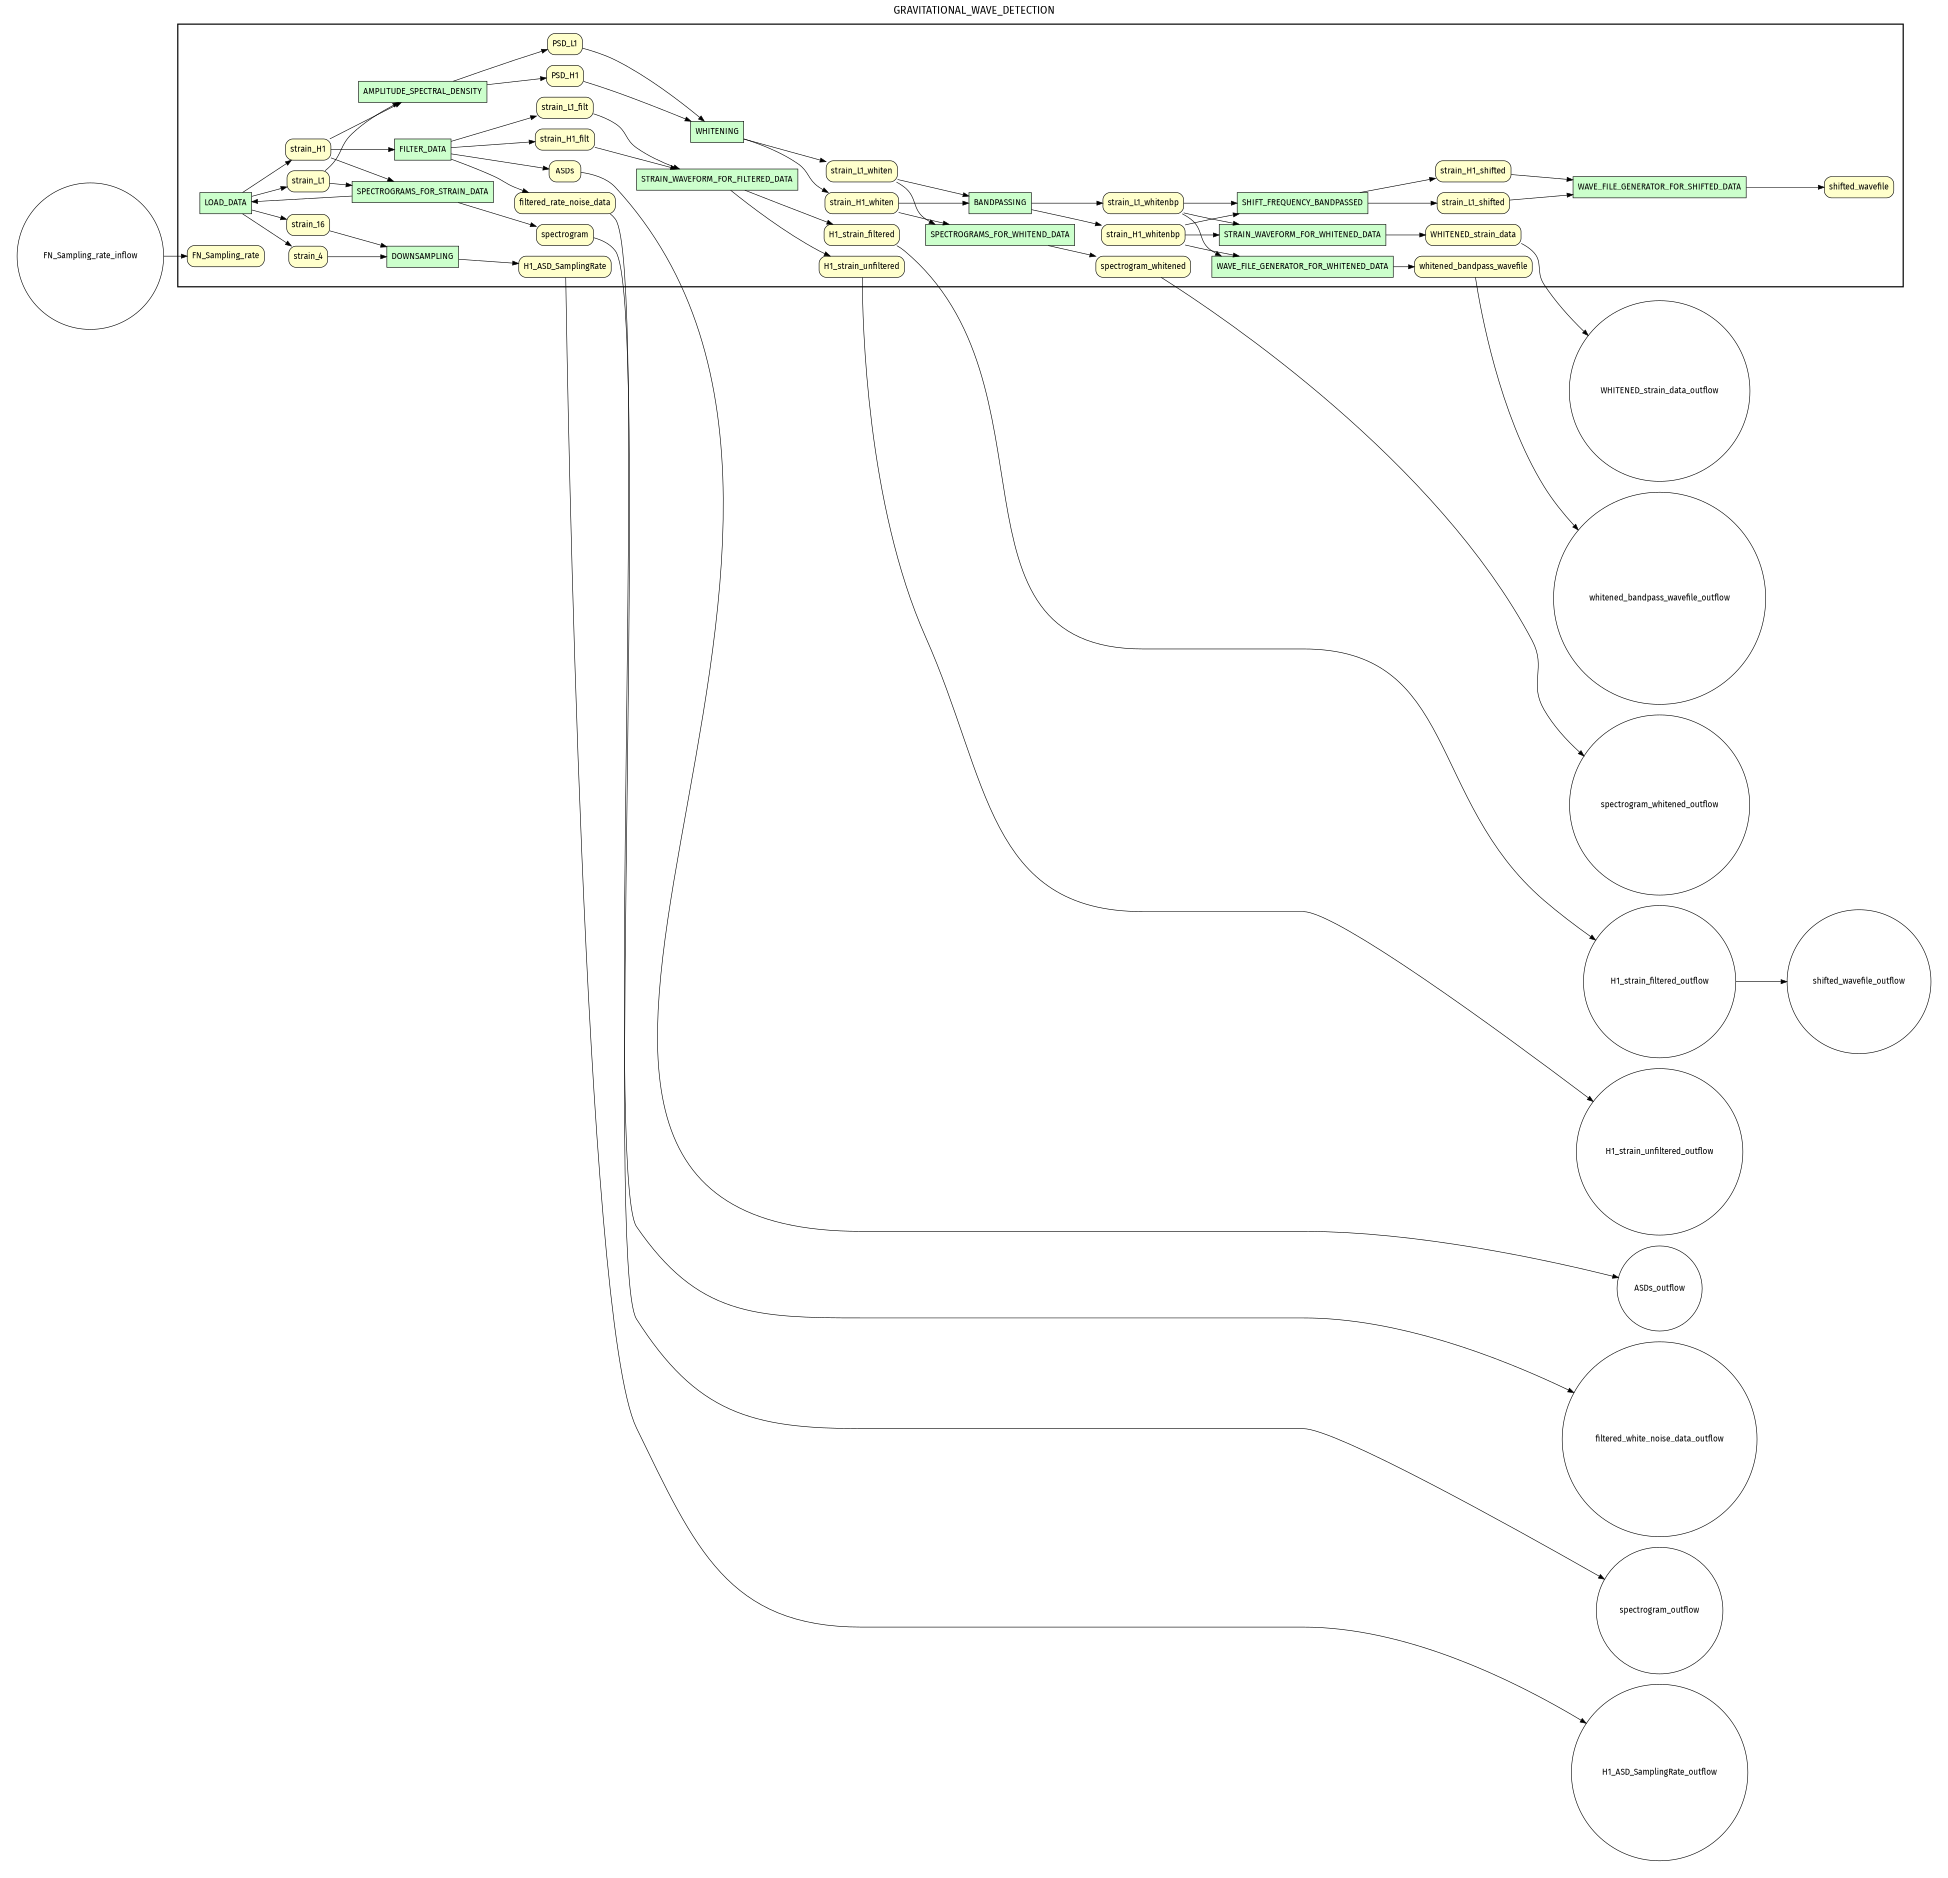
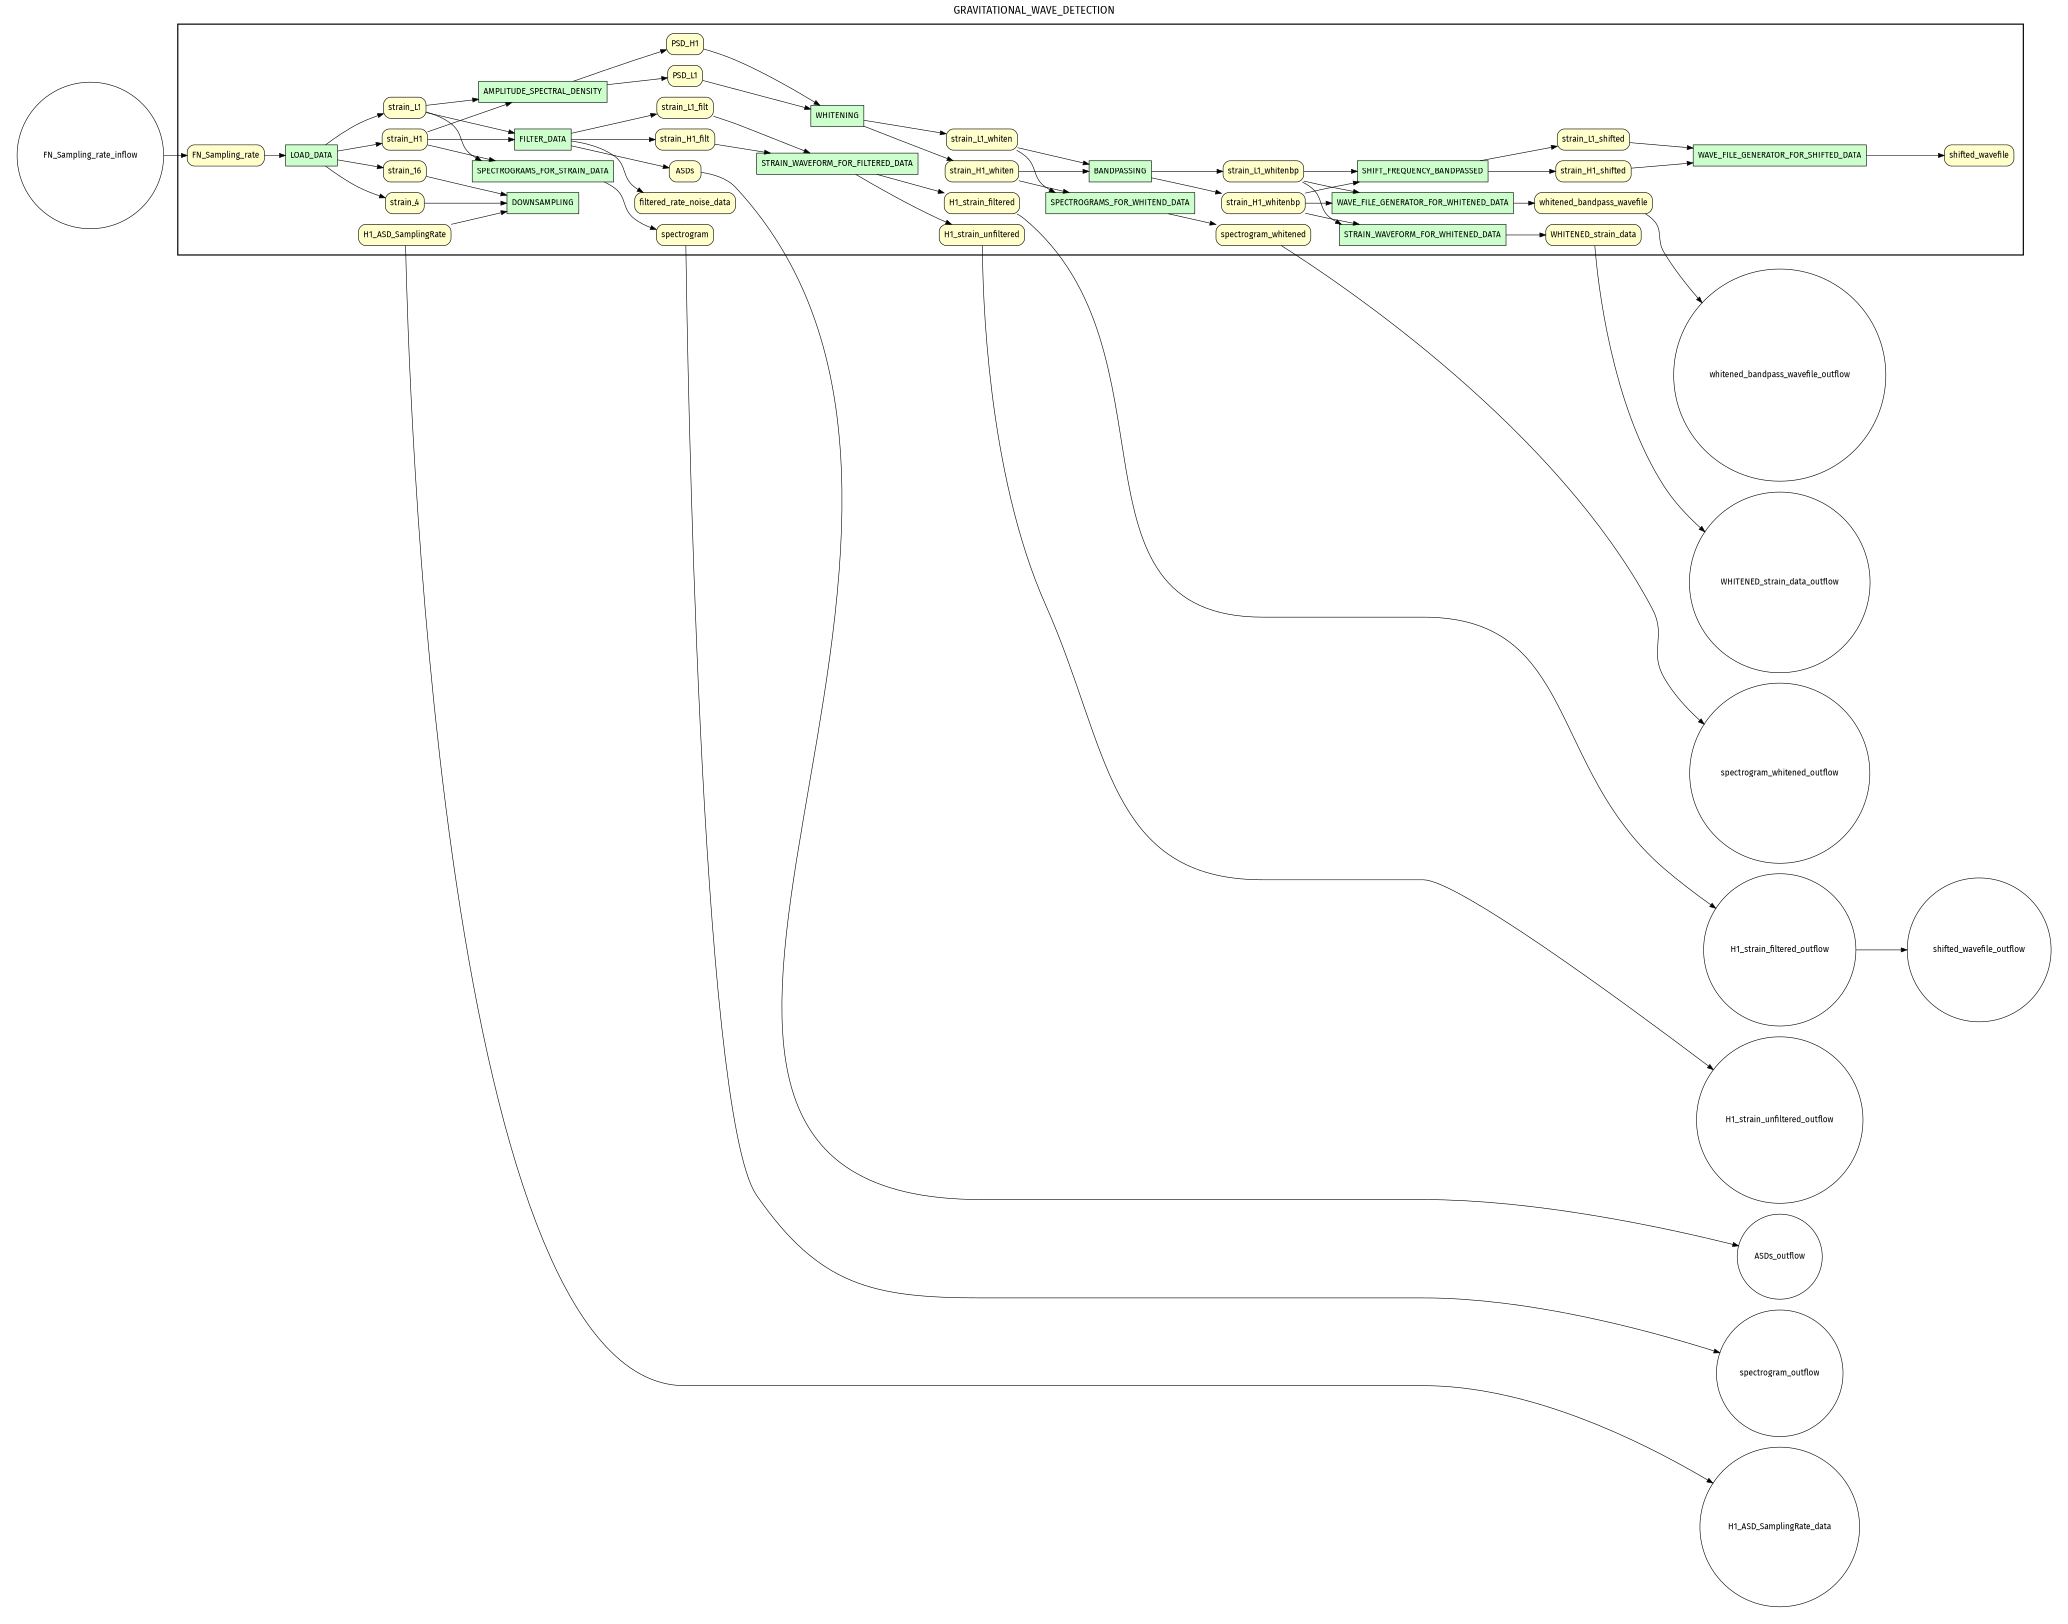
edge "strain_L1" -> "FILTER_DATA": added
edge "SPECTROGRAMS_FOR_STRAIN_DATA" -> "LOAD_DATA": now "FN_Sampling_rate" -> "LOAD_DATA"
edge "DOWNSAMPLING" -> "H1_ASD_SamplingRate": reversed
node "filtered_white_noise_data_outflow": removed
node "H1_ASD_SamplingRate_outflow": label "H1_ASD_SamplingRate_outflow" -> "H1_ASD_SamplingRate_data"
